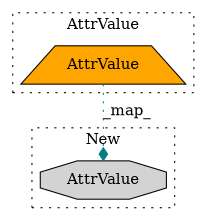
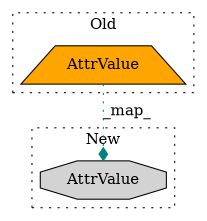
cluster "AttrValue": label "AttrValue" -> "Old"
